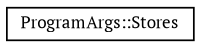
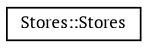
node "ProgramArgs::Stores": label "ProgramArgs::Stores" -> "Stores::Stores"
